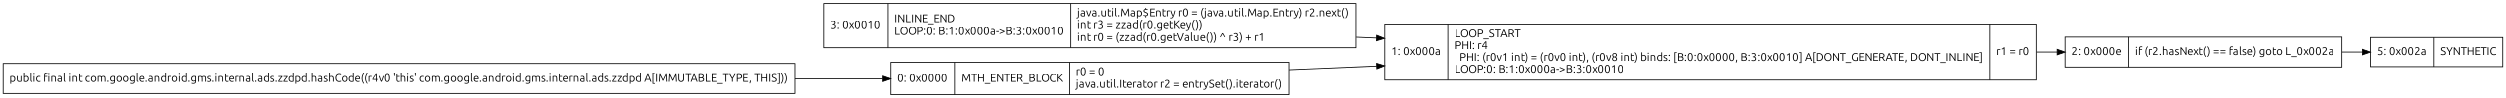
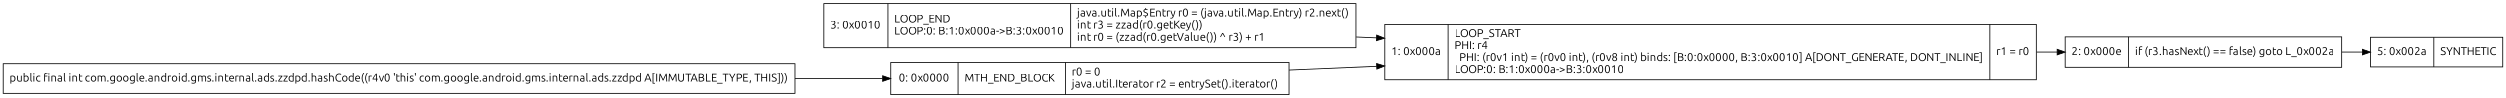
node "3: 0x0010": text "INLINE_END" -> "LOOP_END"
node "2: 0x000e": text "if (r2.hasNext() == false) goto L_0x002a" -> "if (r3.hasNext() == false) goto L_0x002a"
node "0: 0x0000": text "MTH_ENTER_BLOCK" -> "MTH_END_BLOCK"
